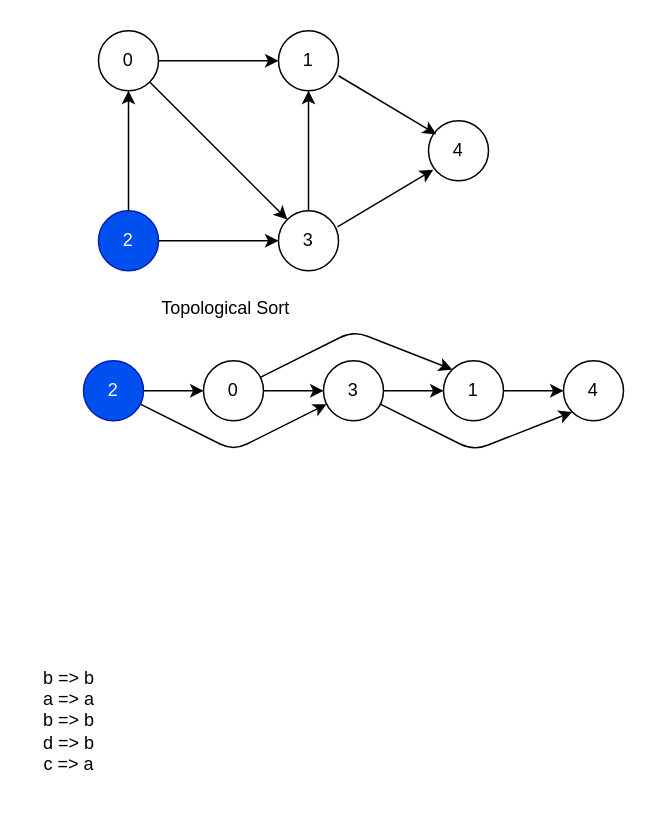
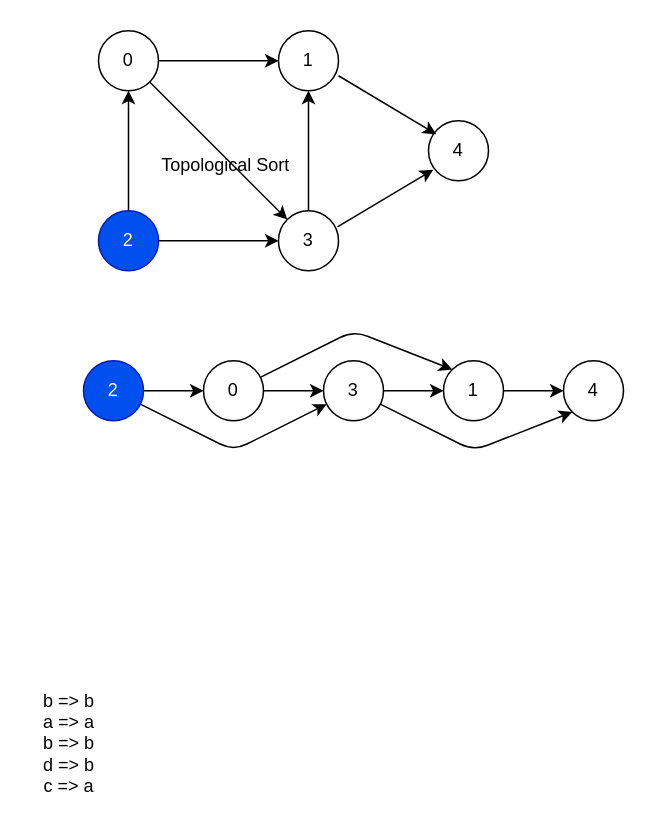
node "Topological Sort": moved (226, 308) -> (226, 166)
node "b => b a => a b => b d => b c => a": moved (68, 721) -> (68, 743)
